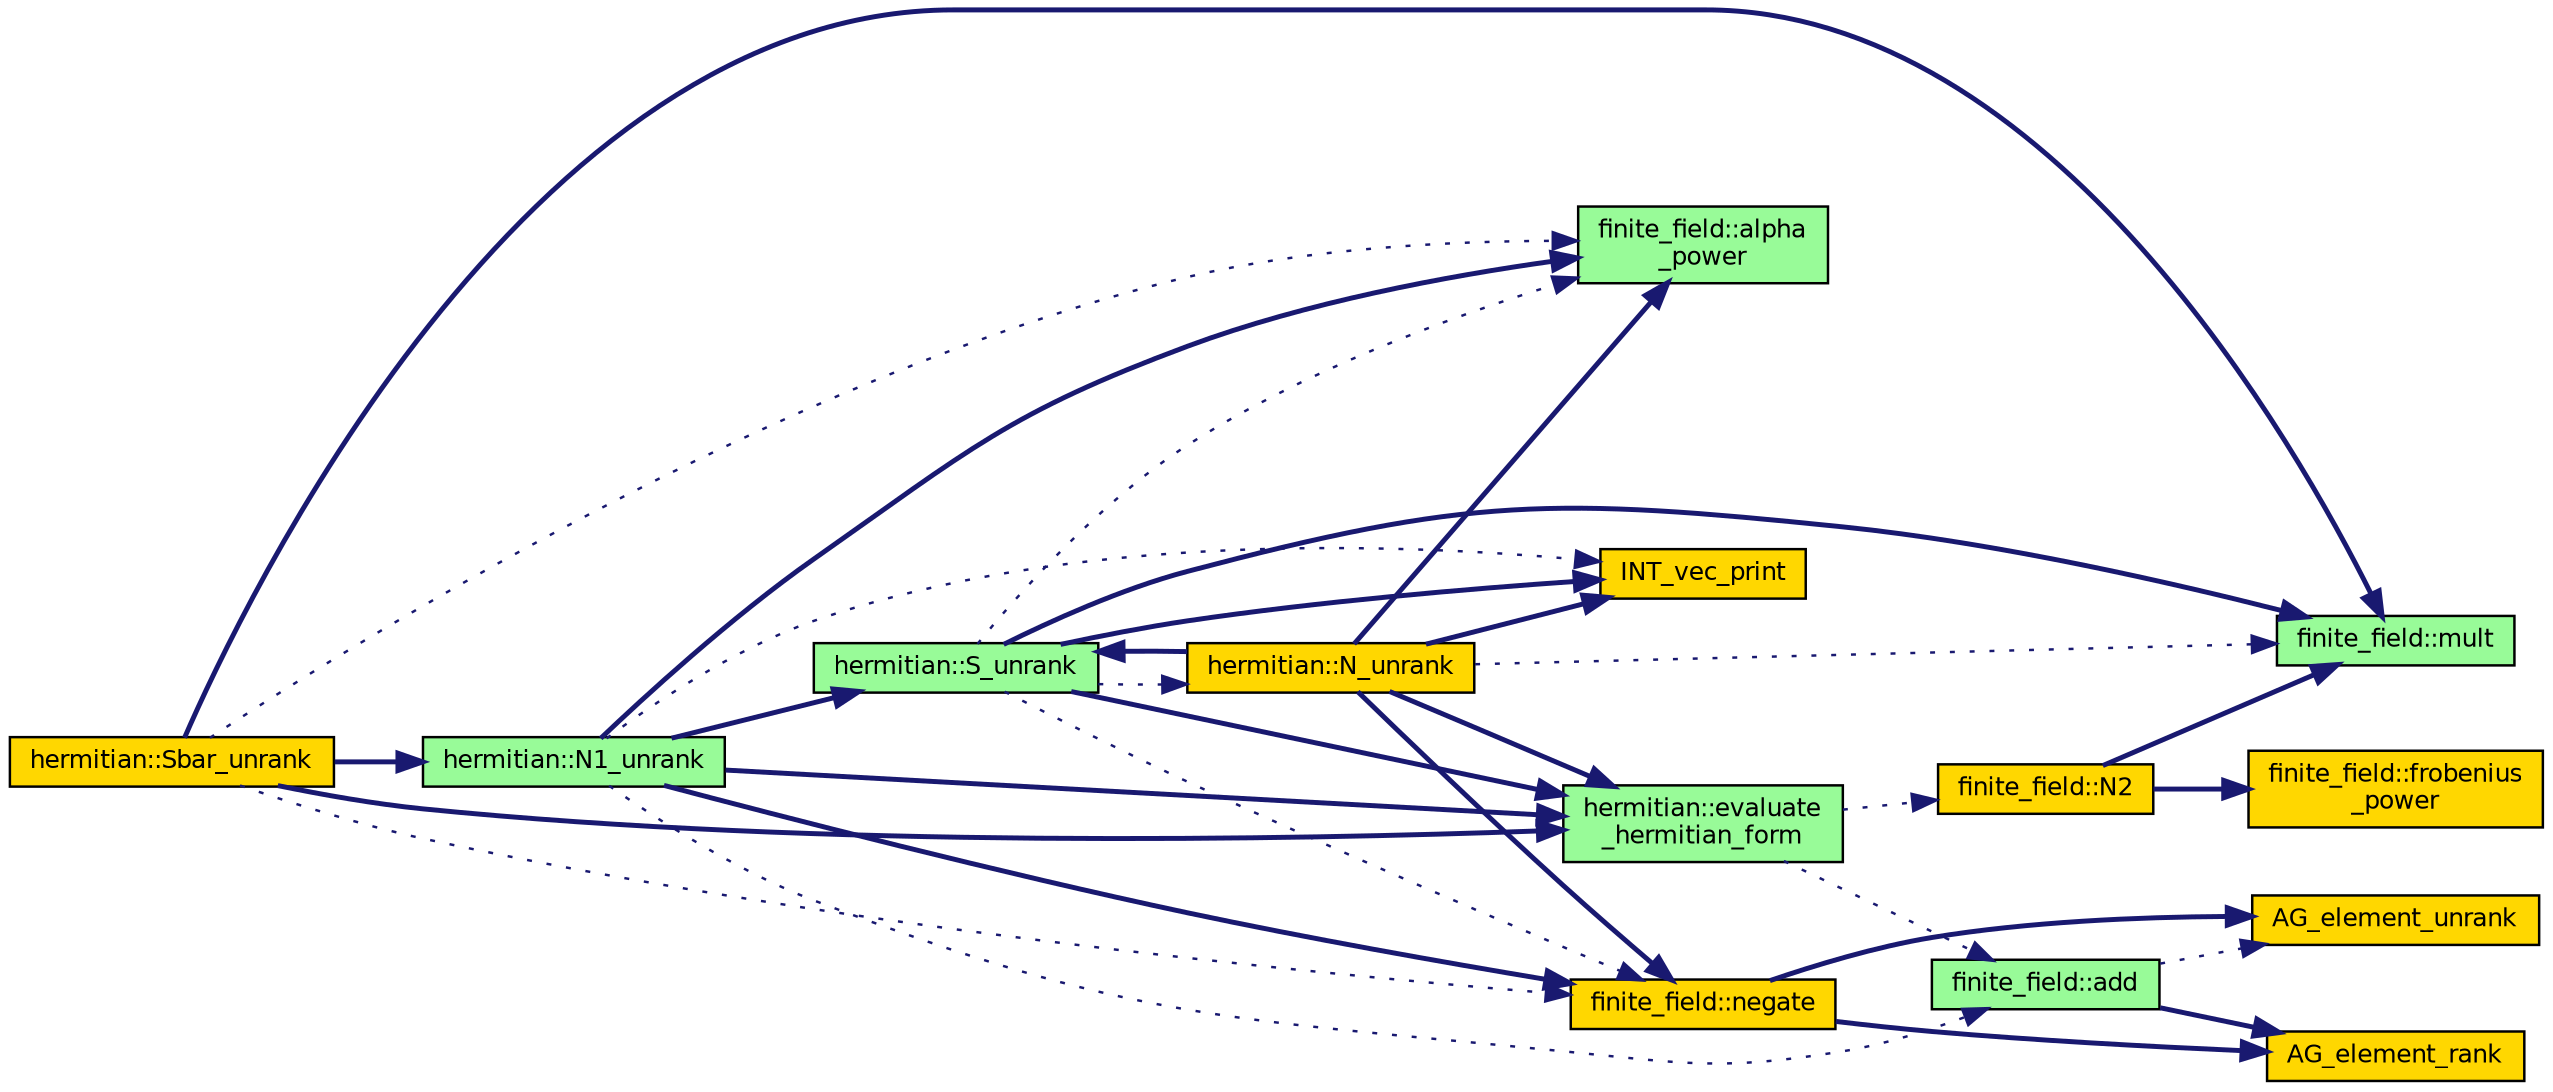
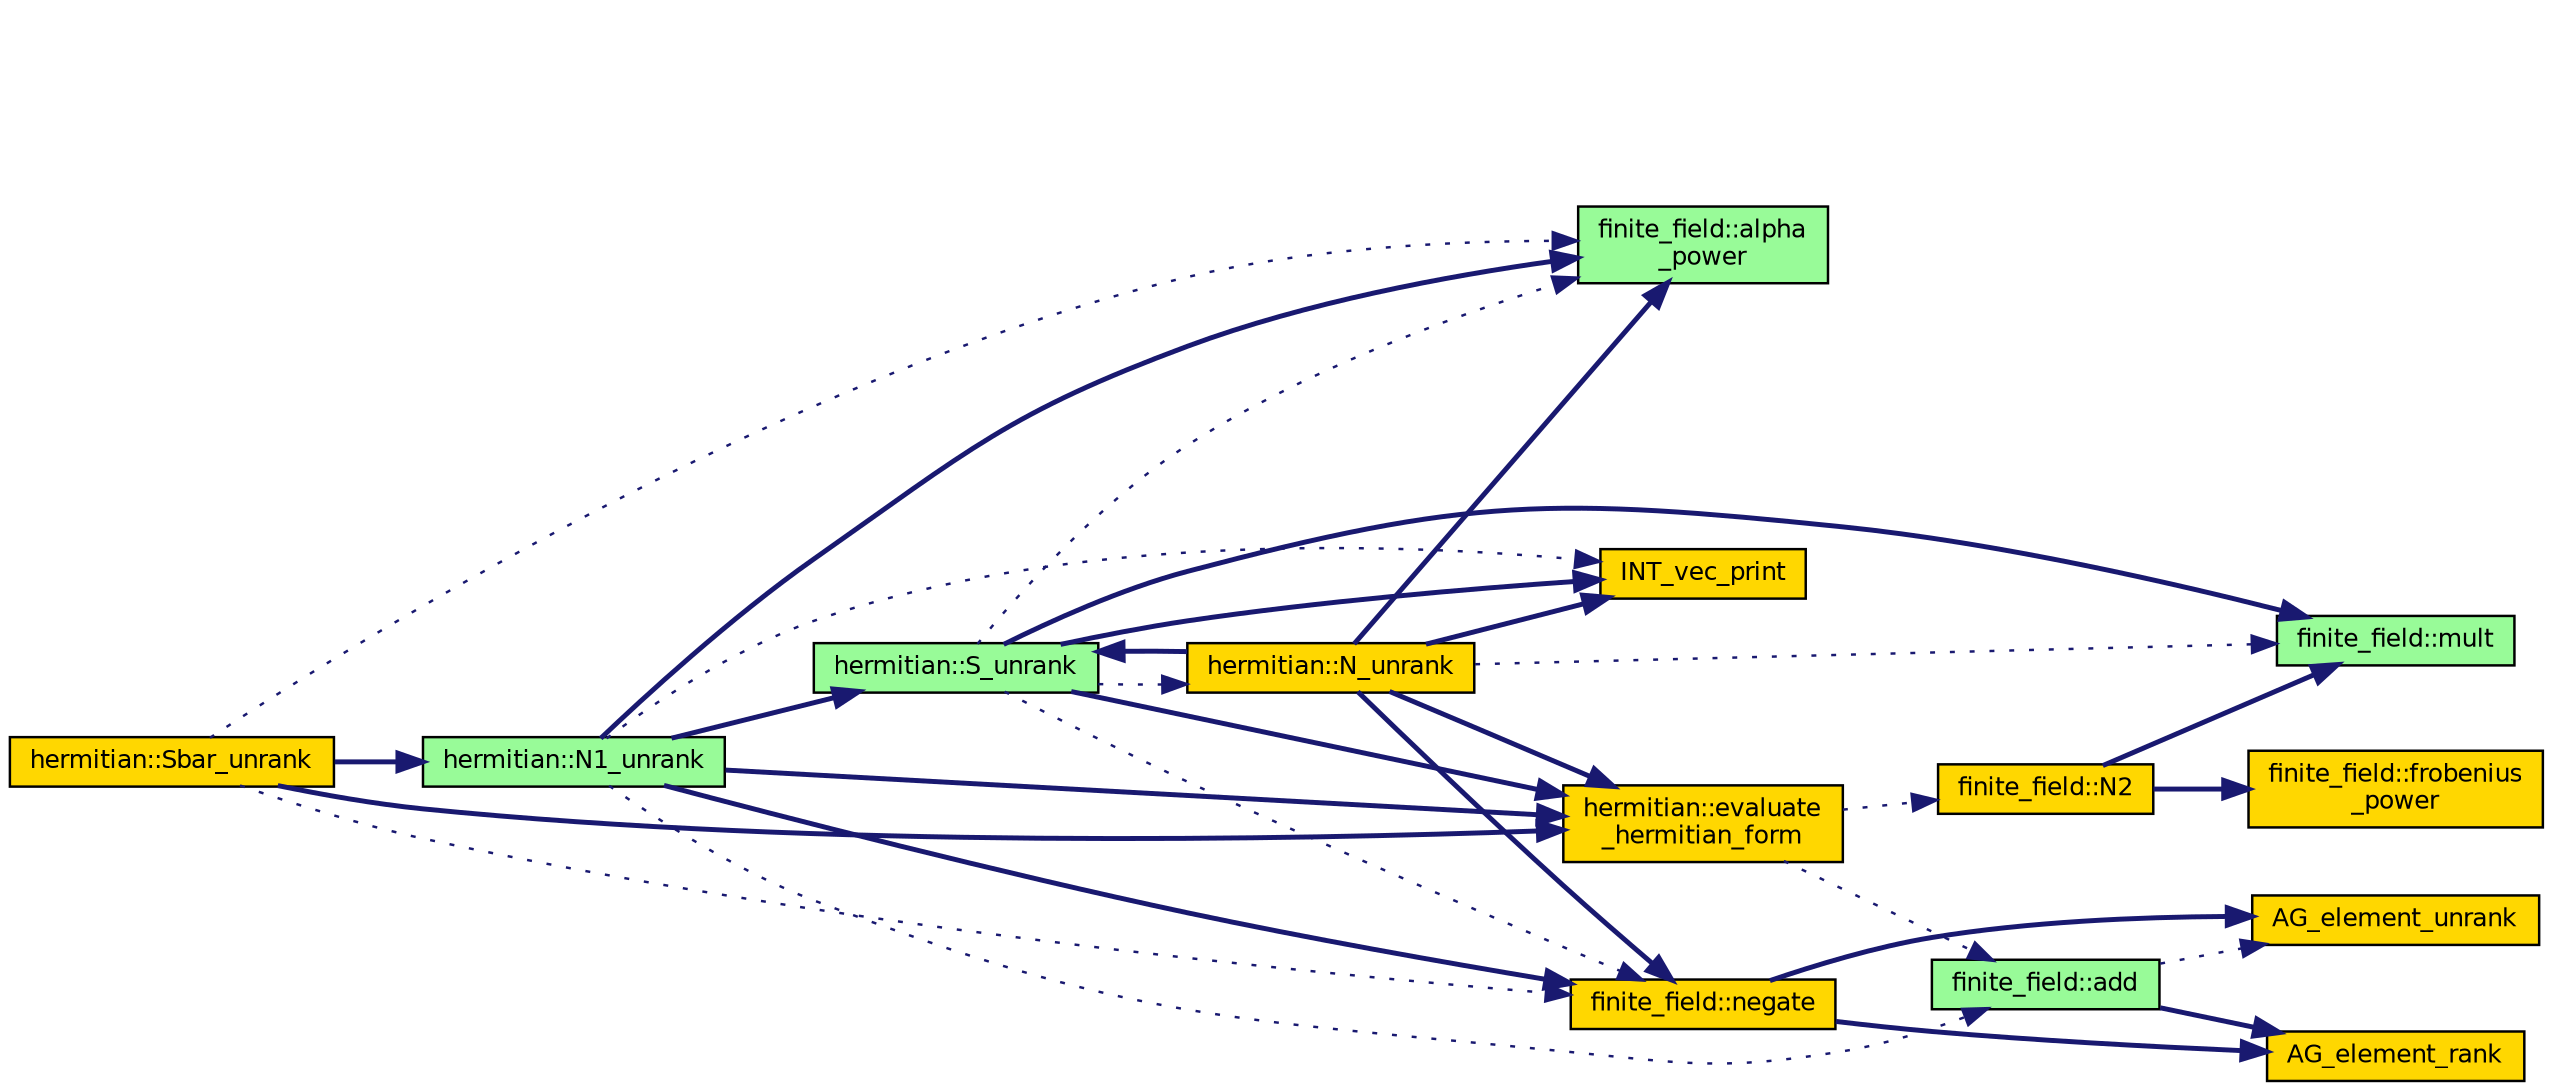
edge "hermitian::Sbar_unrank" -> "finite_field::mult": removed
node "hermitian::evaluate _hermitian_form": fillcolor palegreen -> gold
